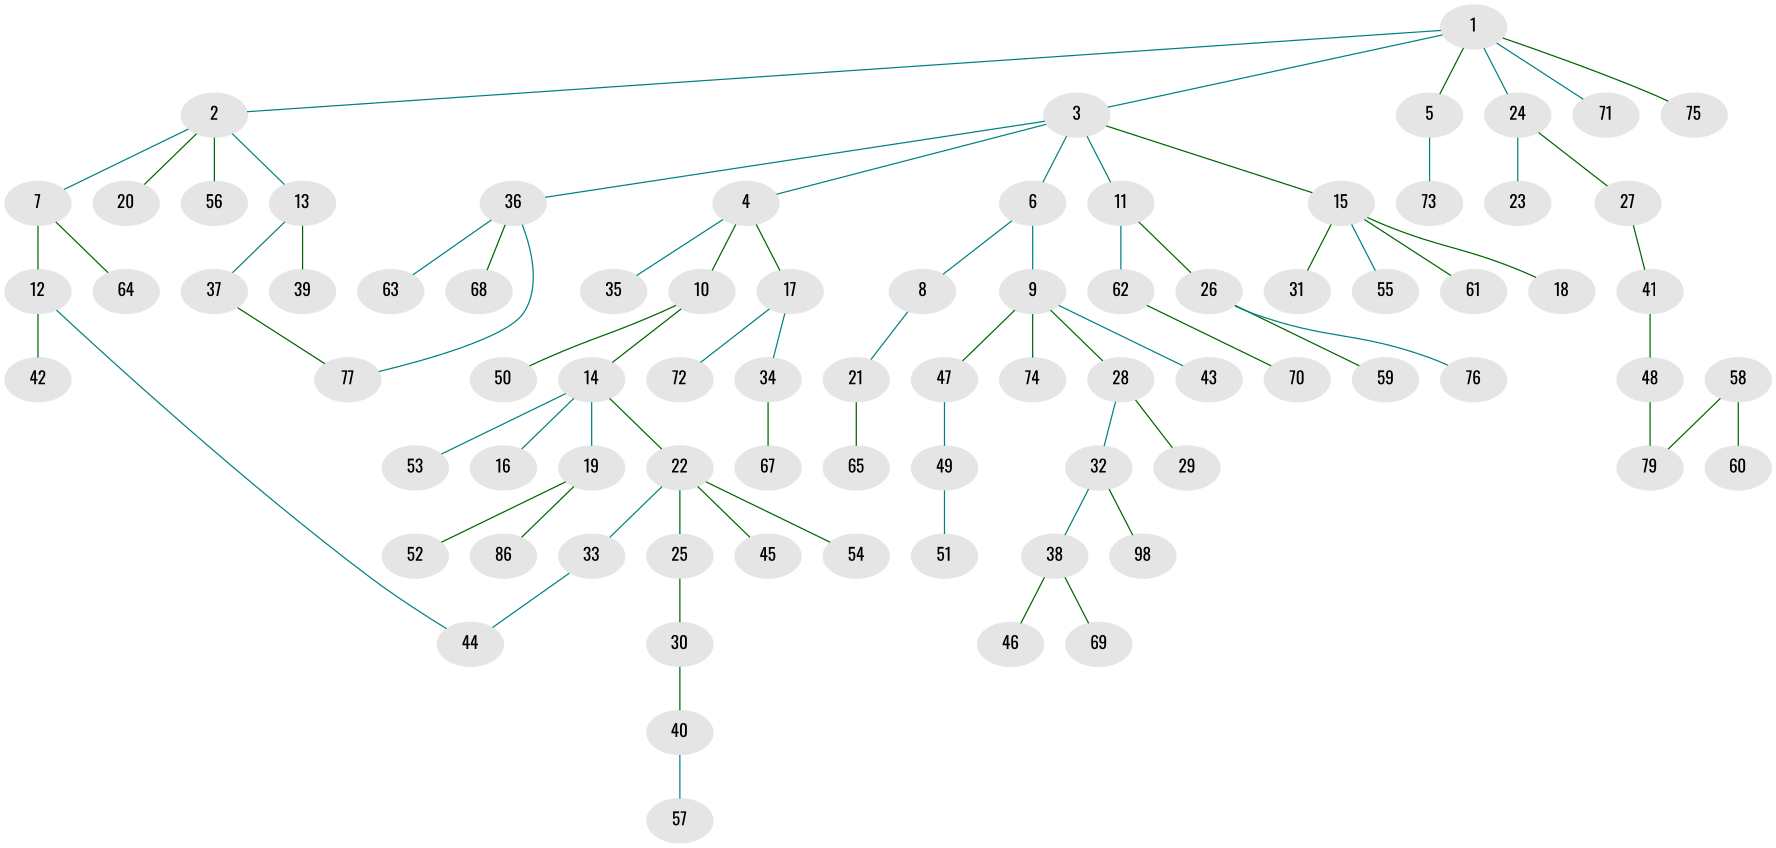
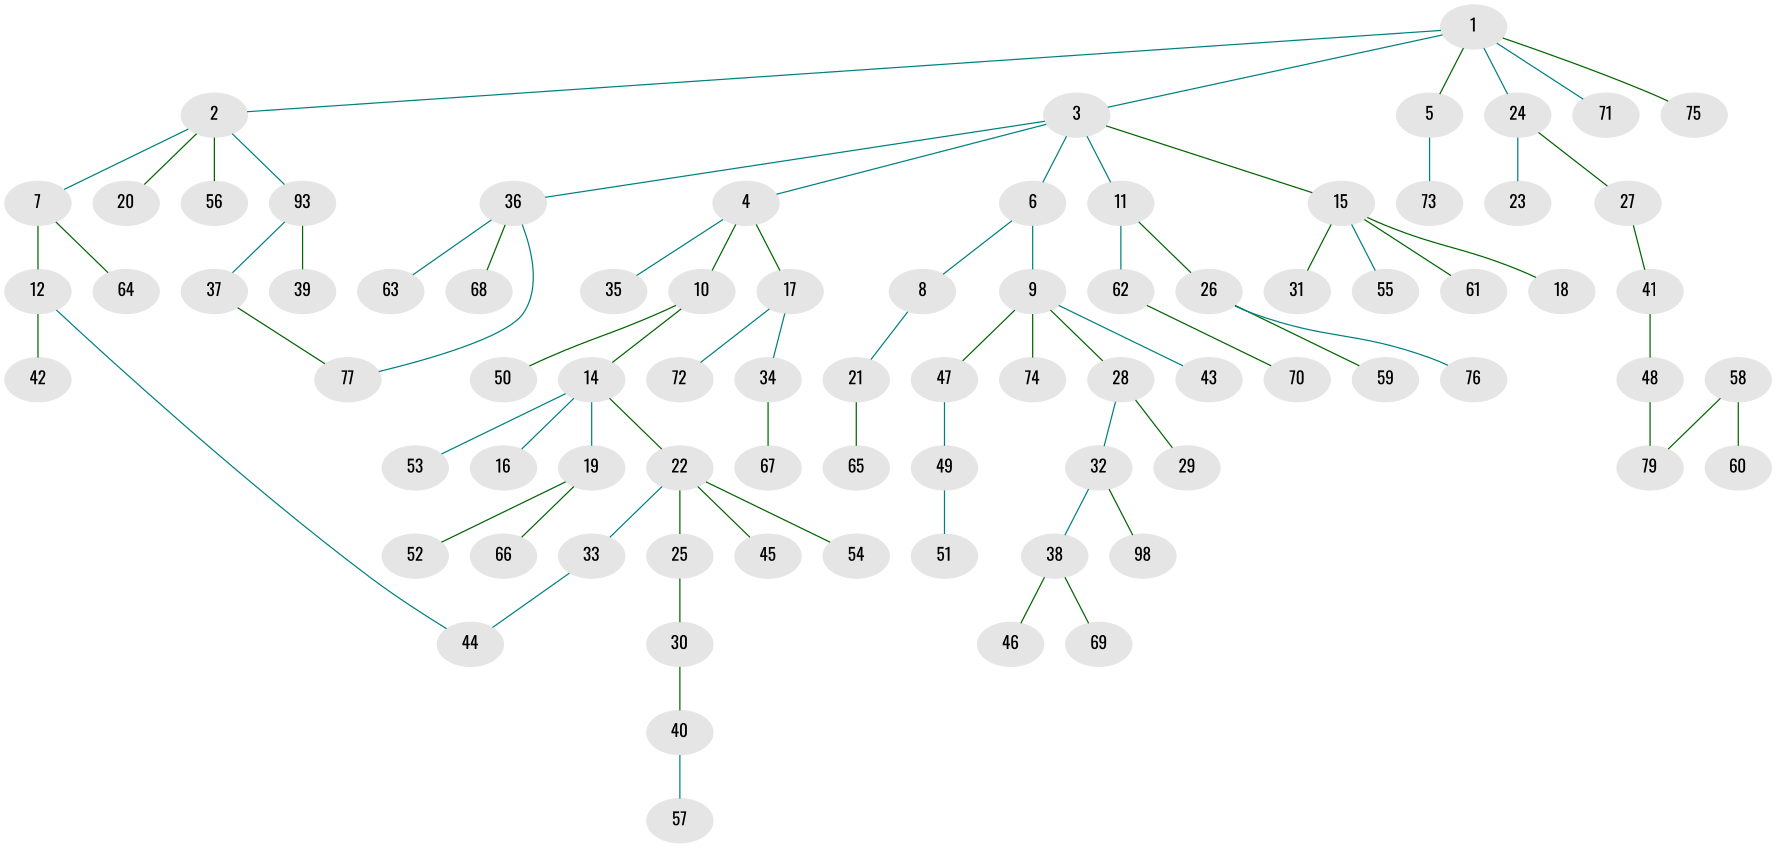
node "13": label "13" -> "93"
node "86": label "86" -> "66"
